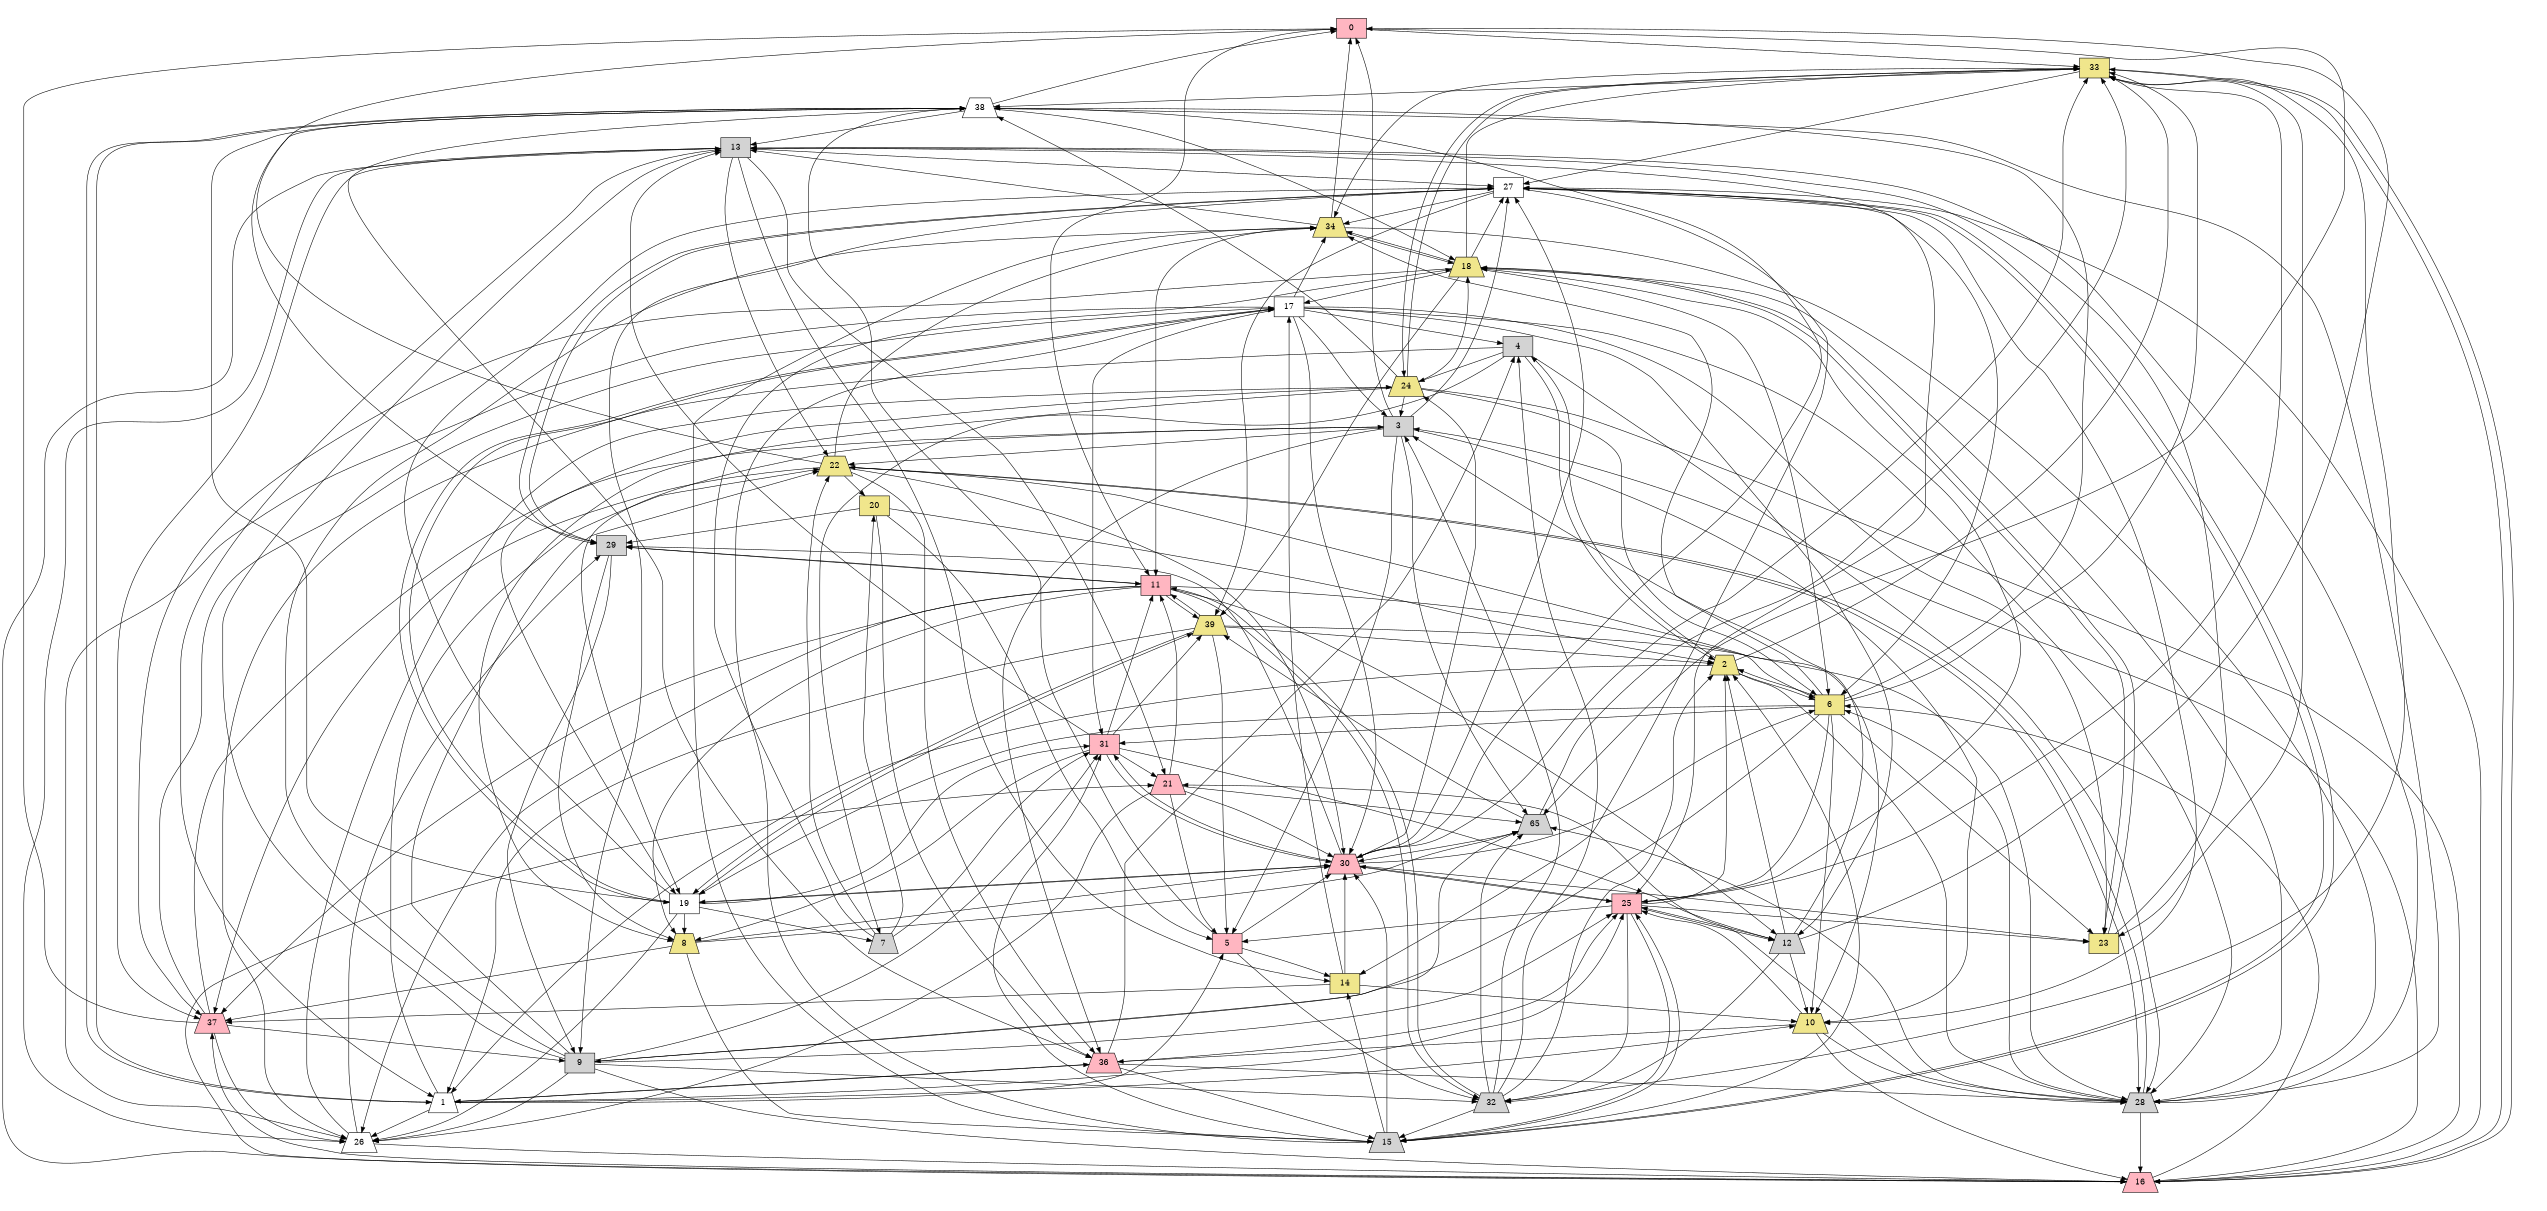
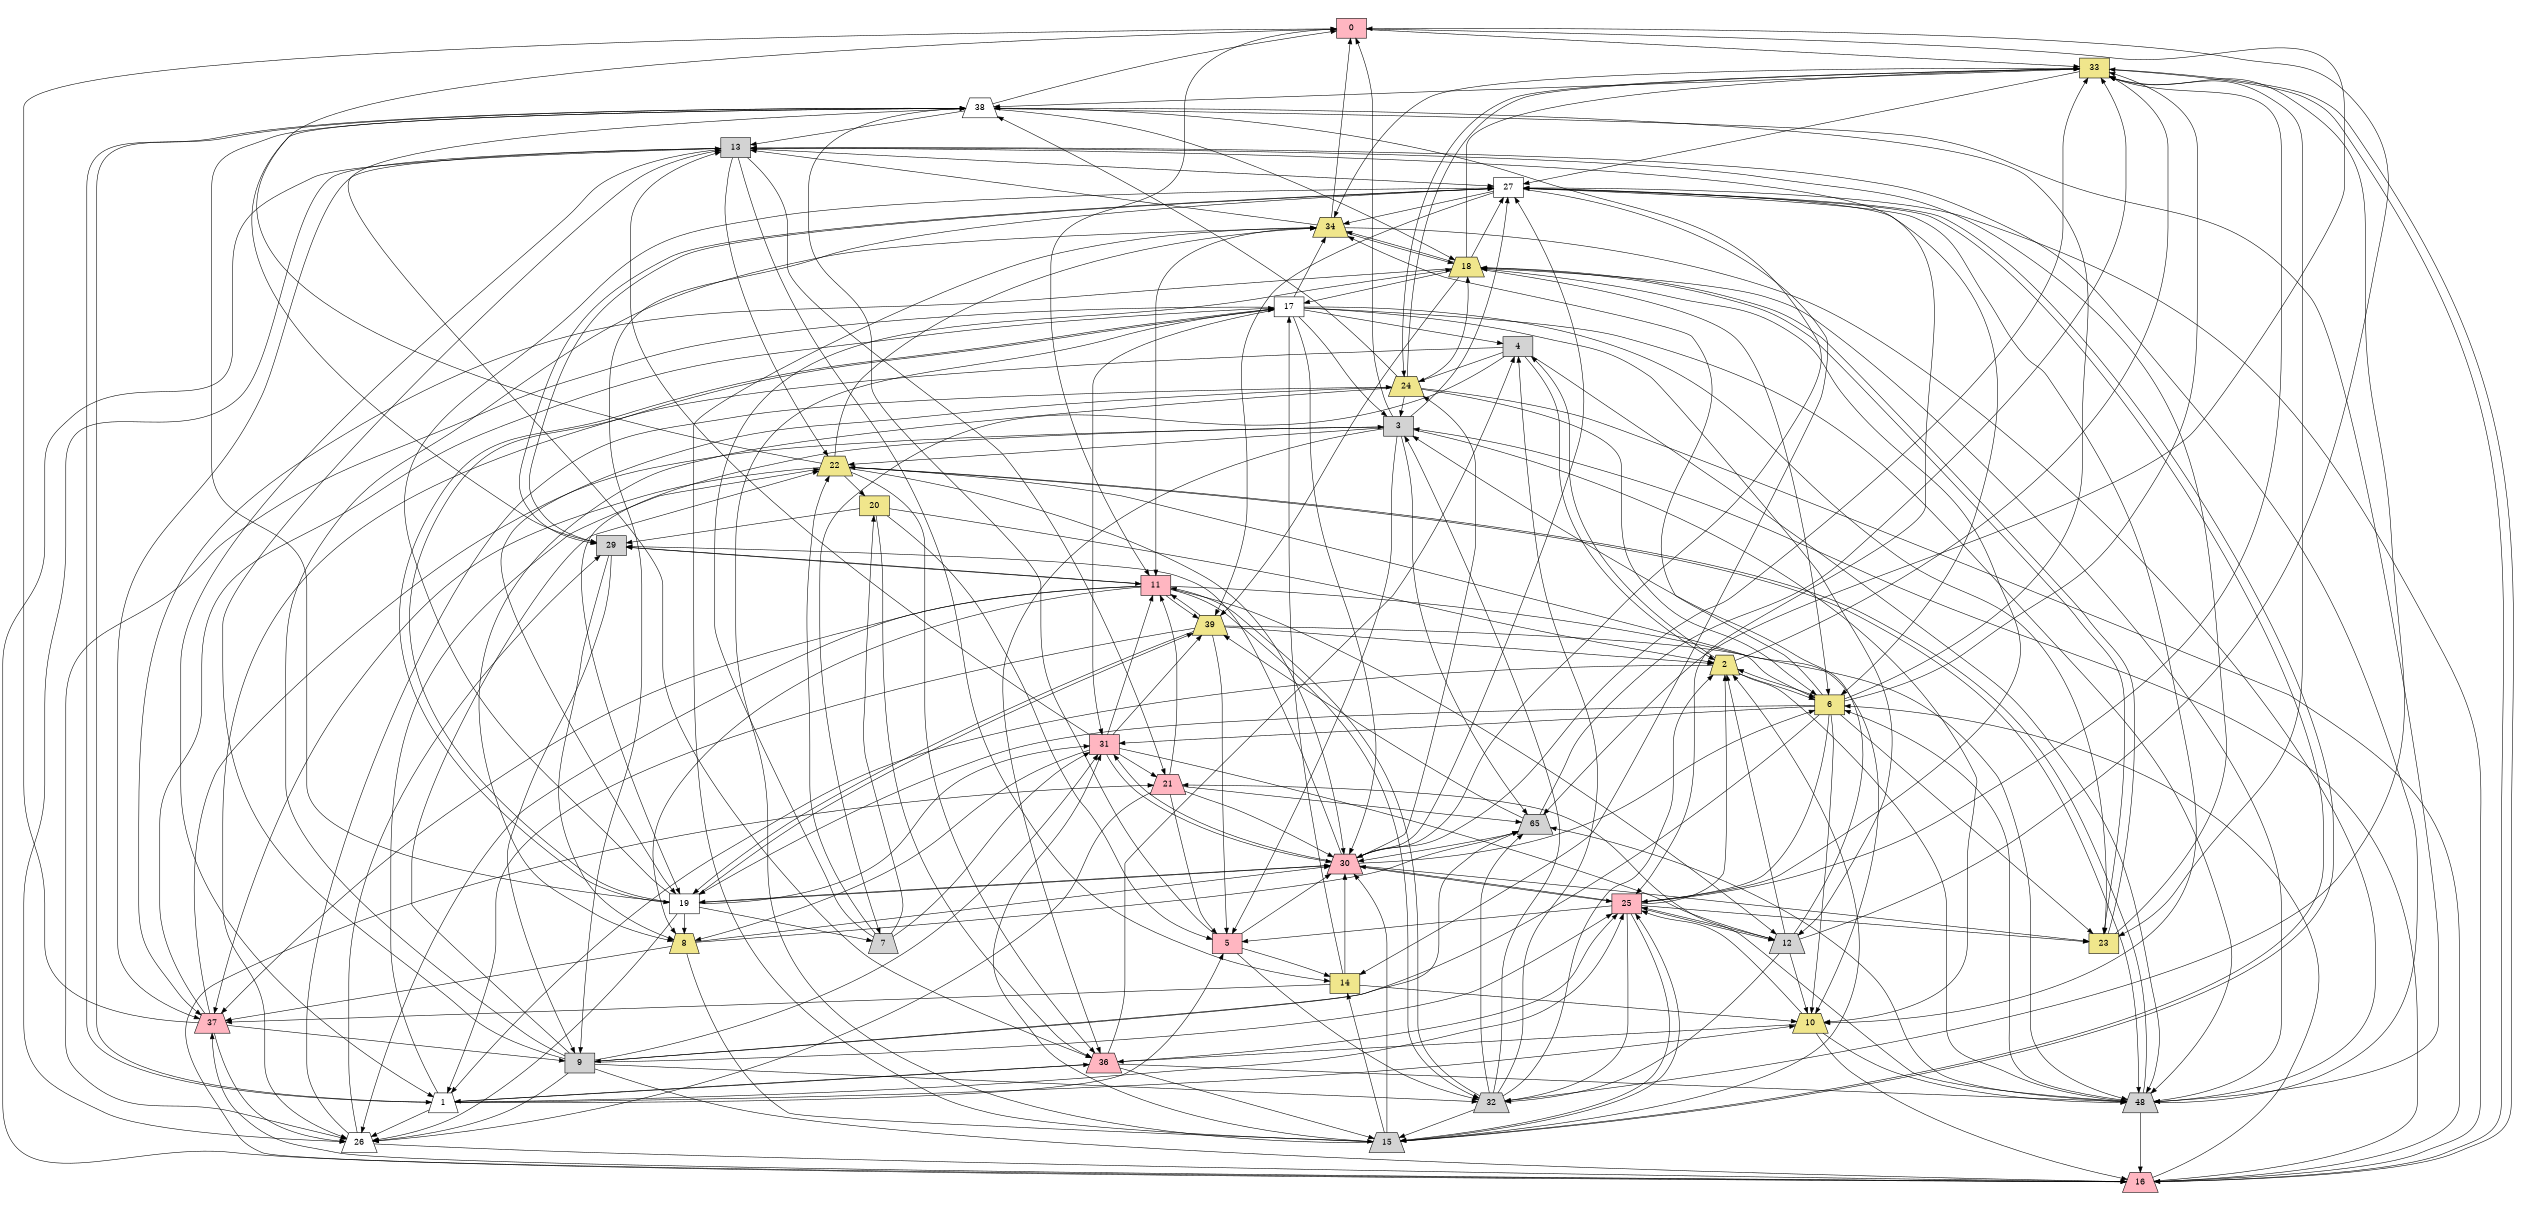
node "28": label "28" -> "48"
